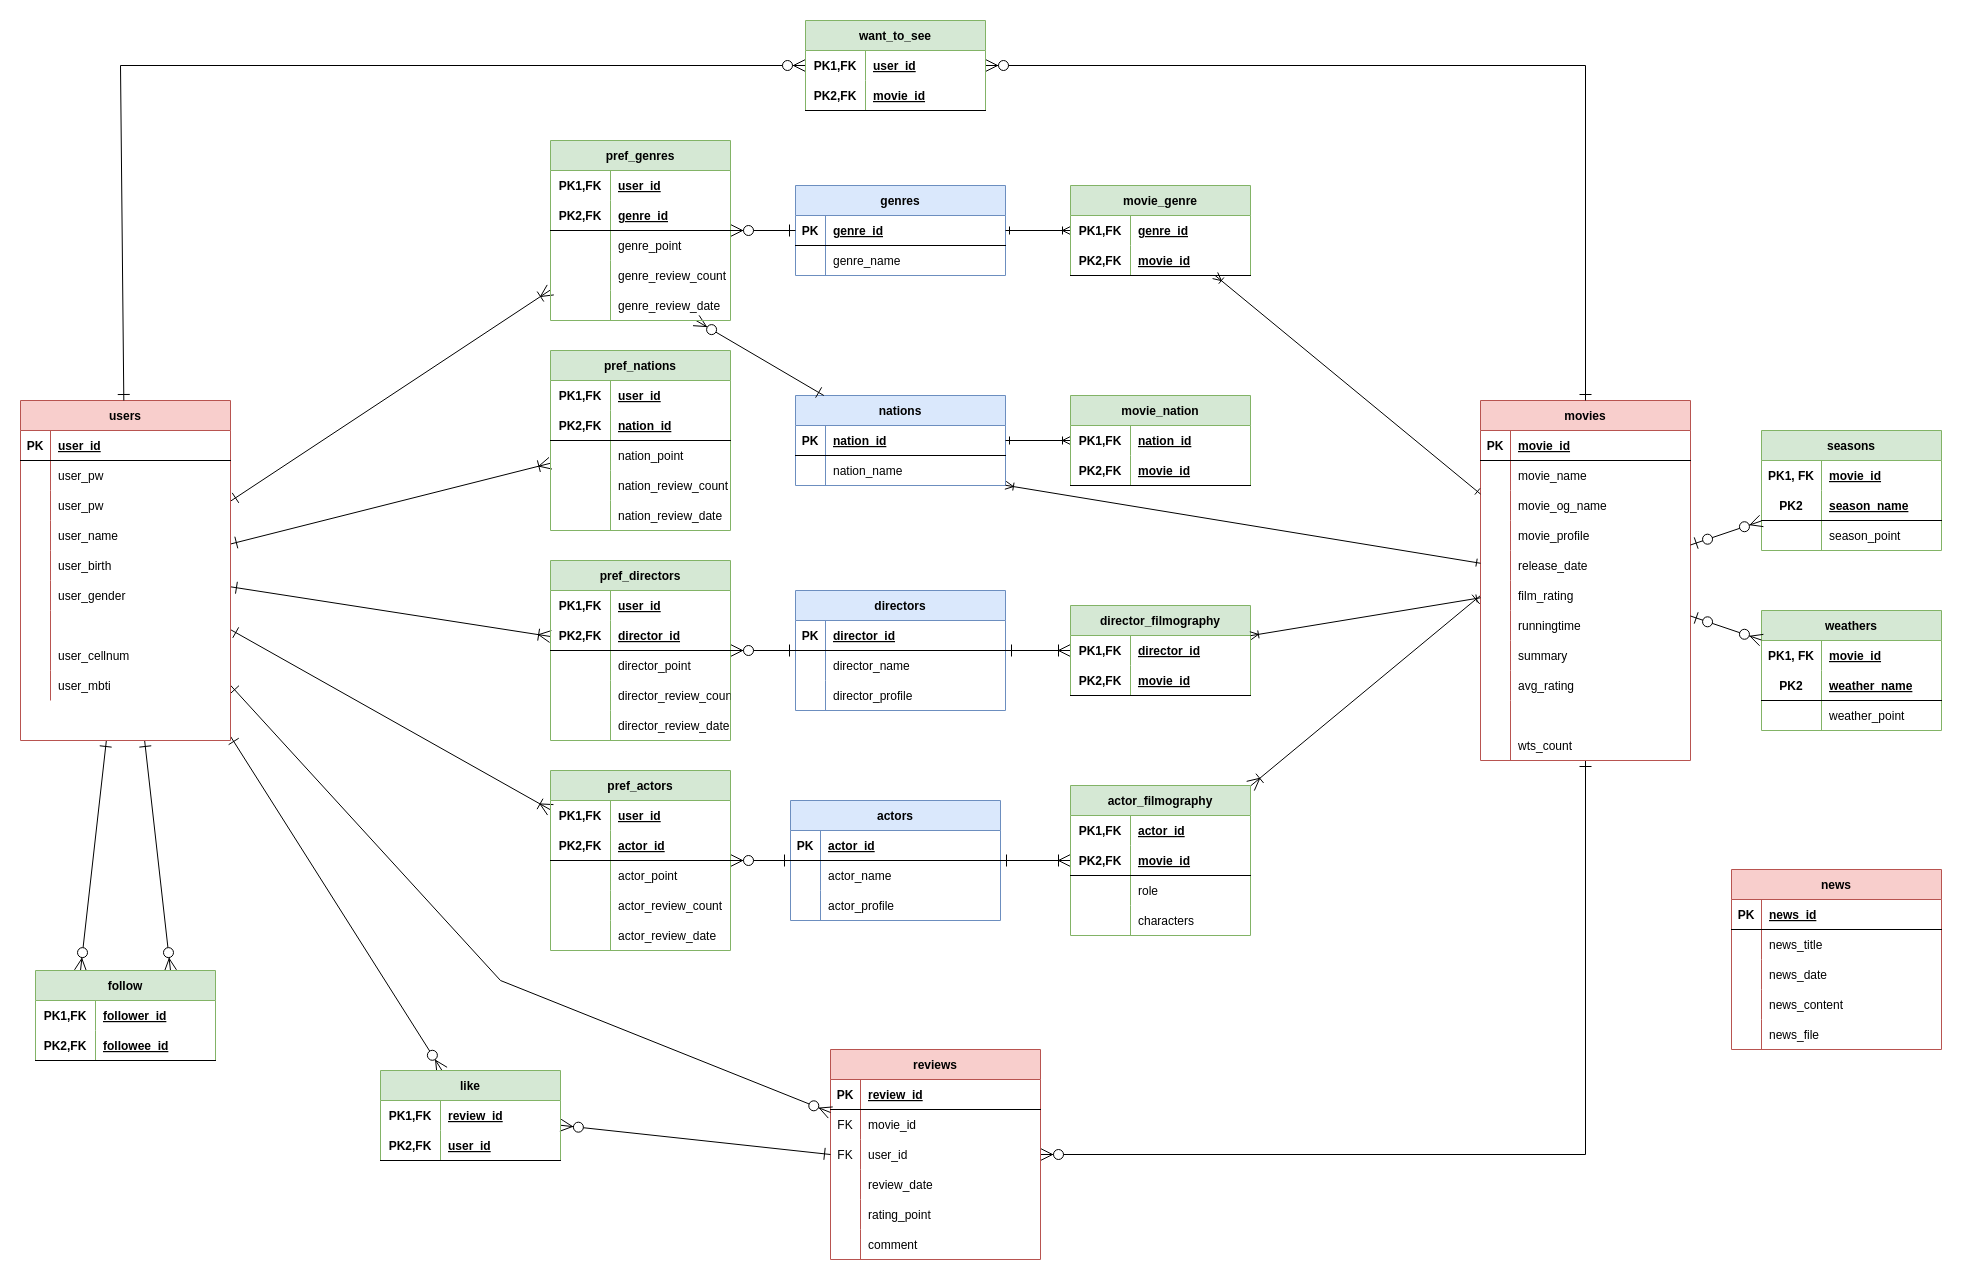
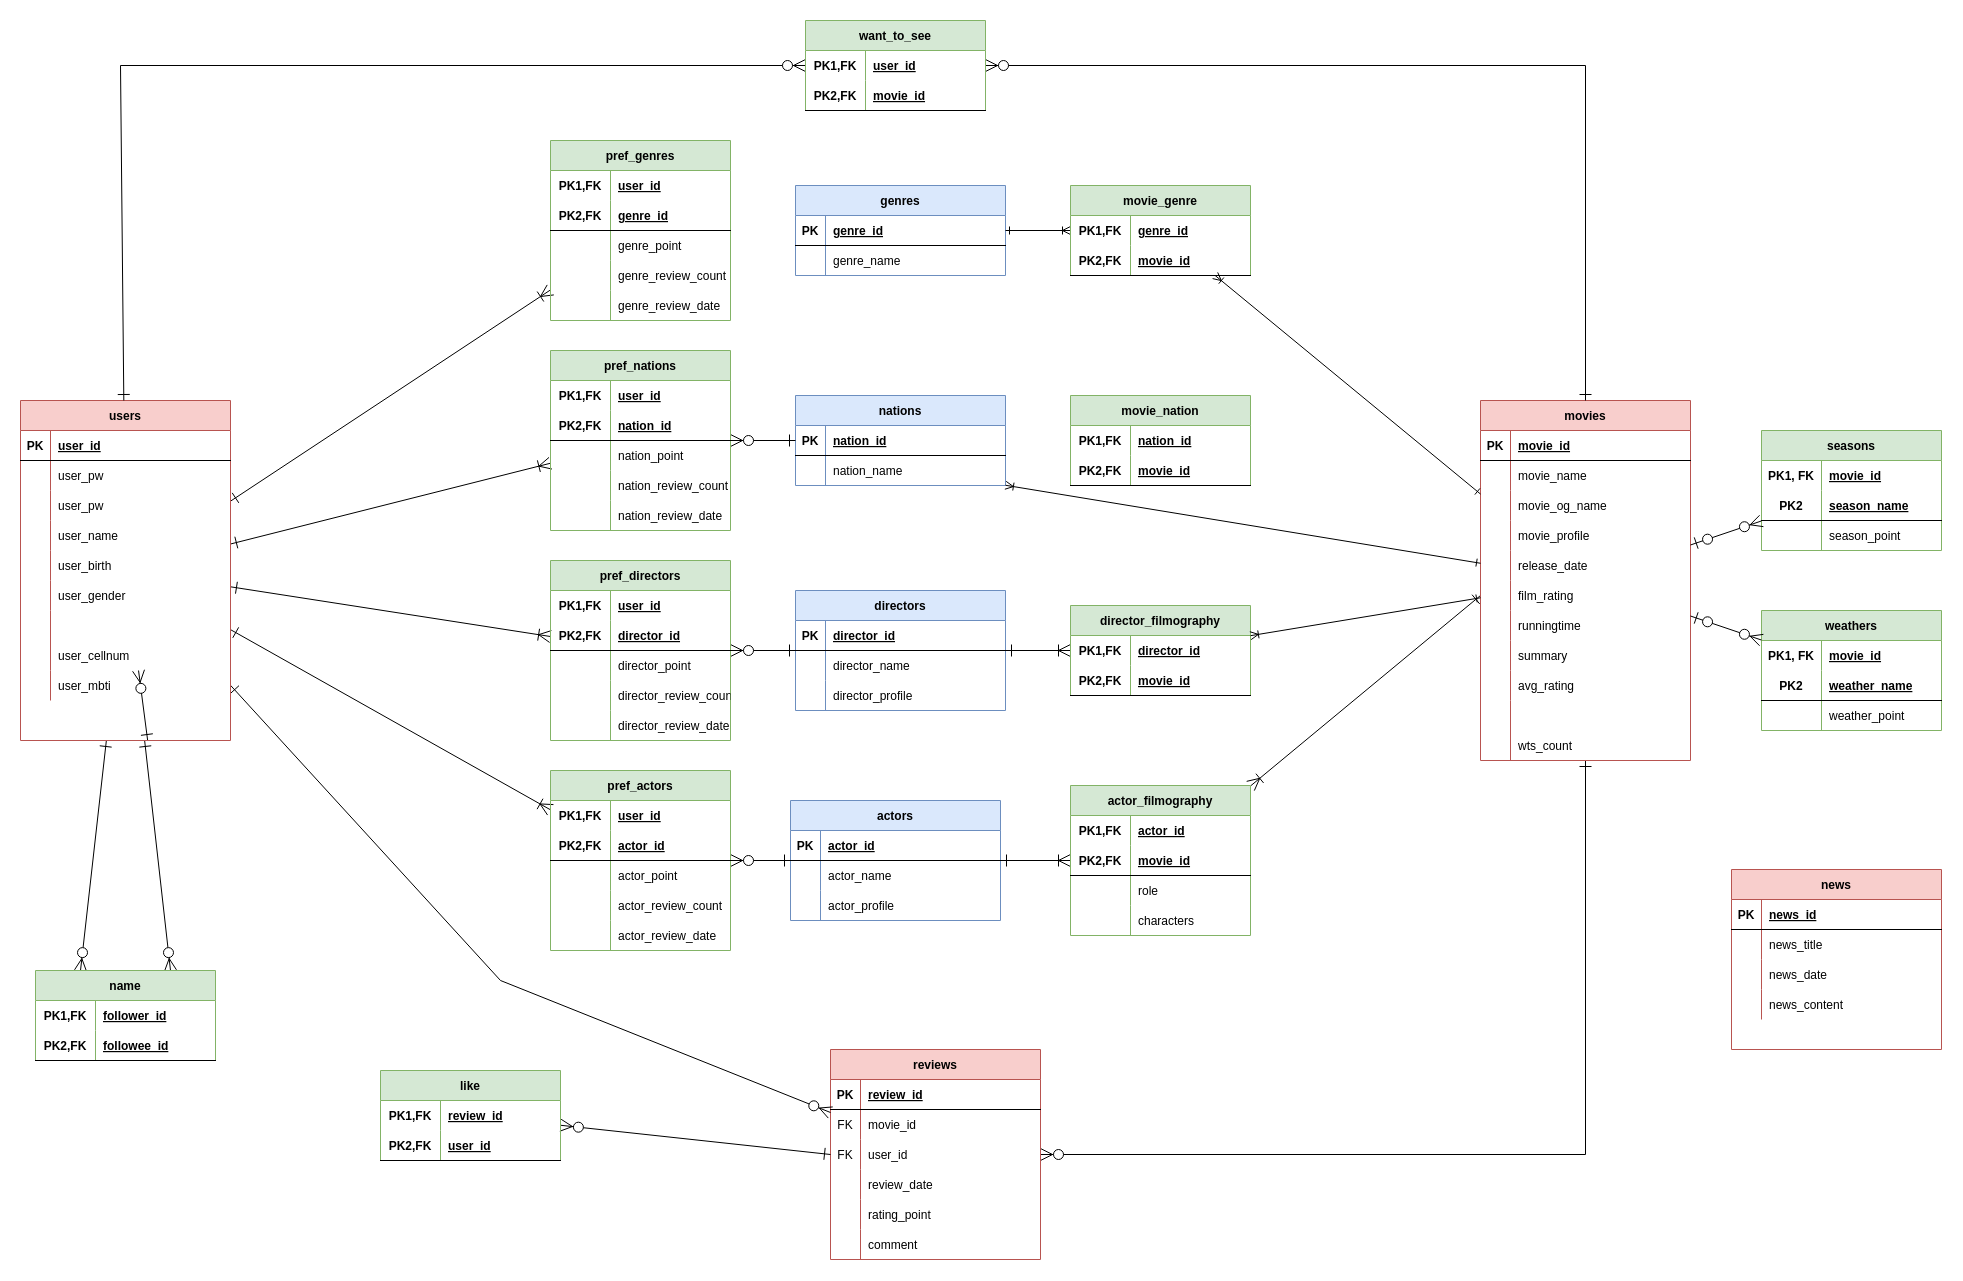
edge "pref_genres" -- "genres": removed
edge "genre_review_date" -- "nations": now "pref_nations" -- "nations"
edge "nations" -- "movie_nation": removed
edge "users" -- "like": now "users" -- "user_mbti"
node "follow": label "follow" -> "name"
node "news_file": removed
